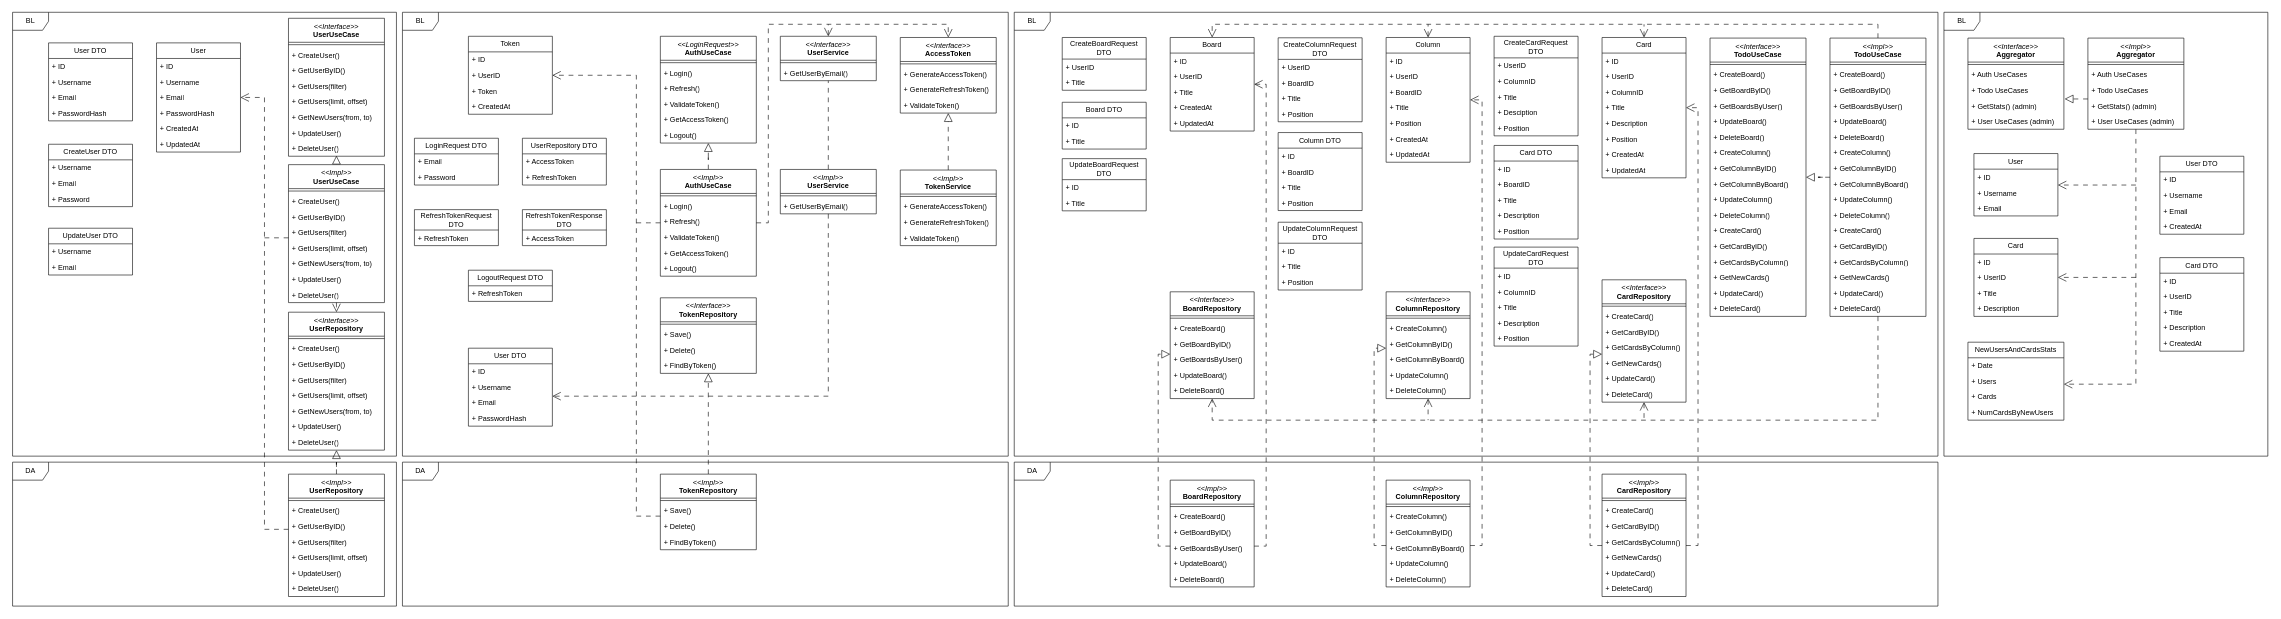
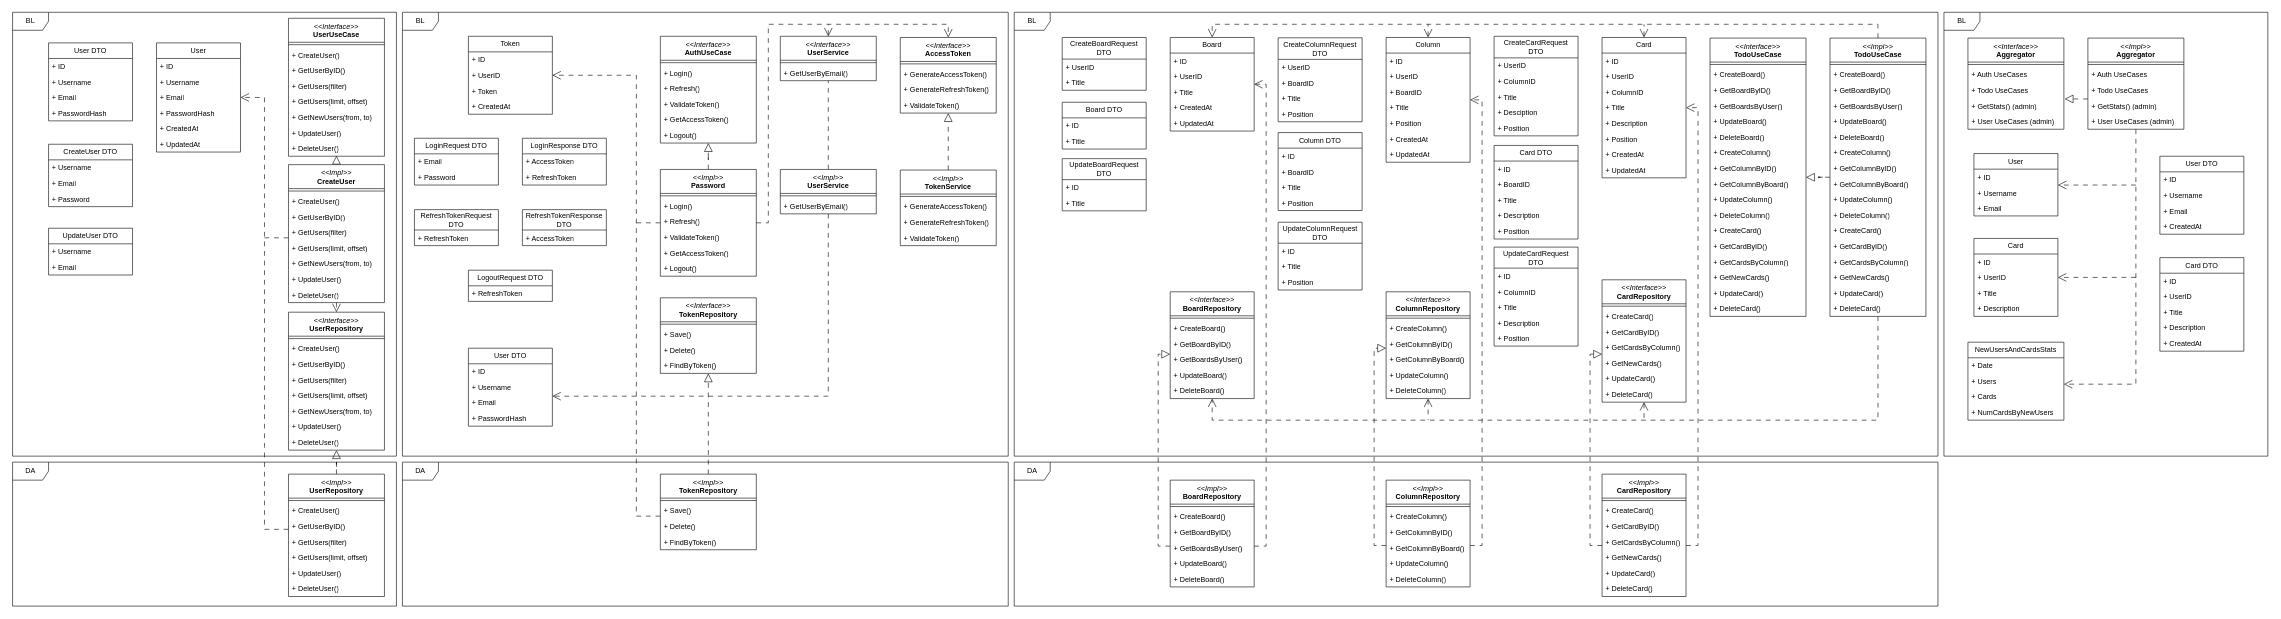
node "<<LoginRequest>> AuthUseCase": label "<<LoginRequest>> AuthUseCase" -> "<<Interface>> AuthUseCase"
node "UserRepository DTO": label "UserRepository DTO" -> "LoginResponse DTO"
node "<<Impl>> UserUseCase": label "<<Impl>> UserUseCase" -> "<<Impl>> CreateUser"
node "<<Impl>> AuthUseCase": label "<<Impl>> AuthUseCase" -> "<<Impl>> Password"
